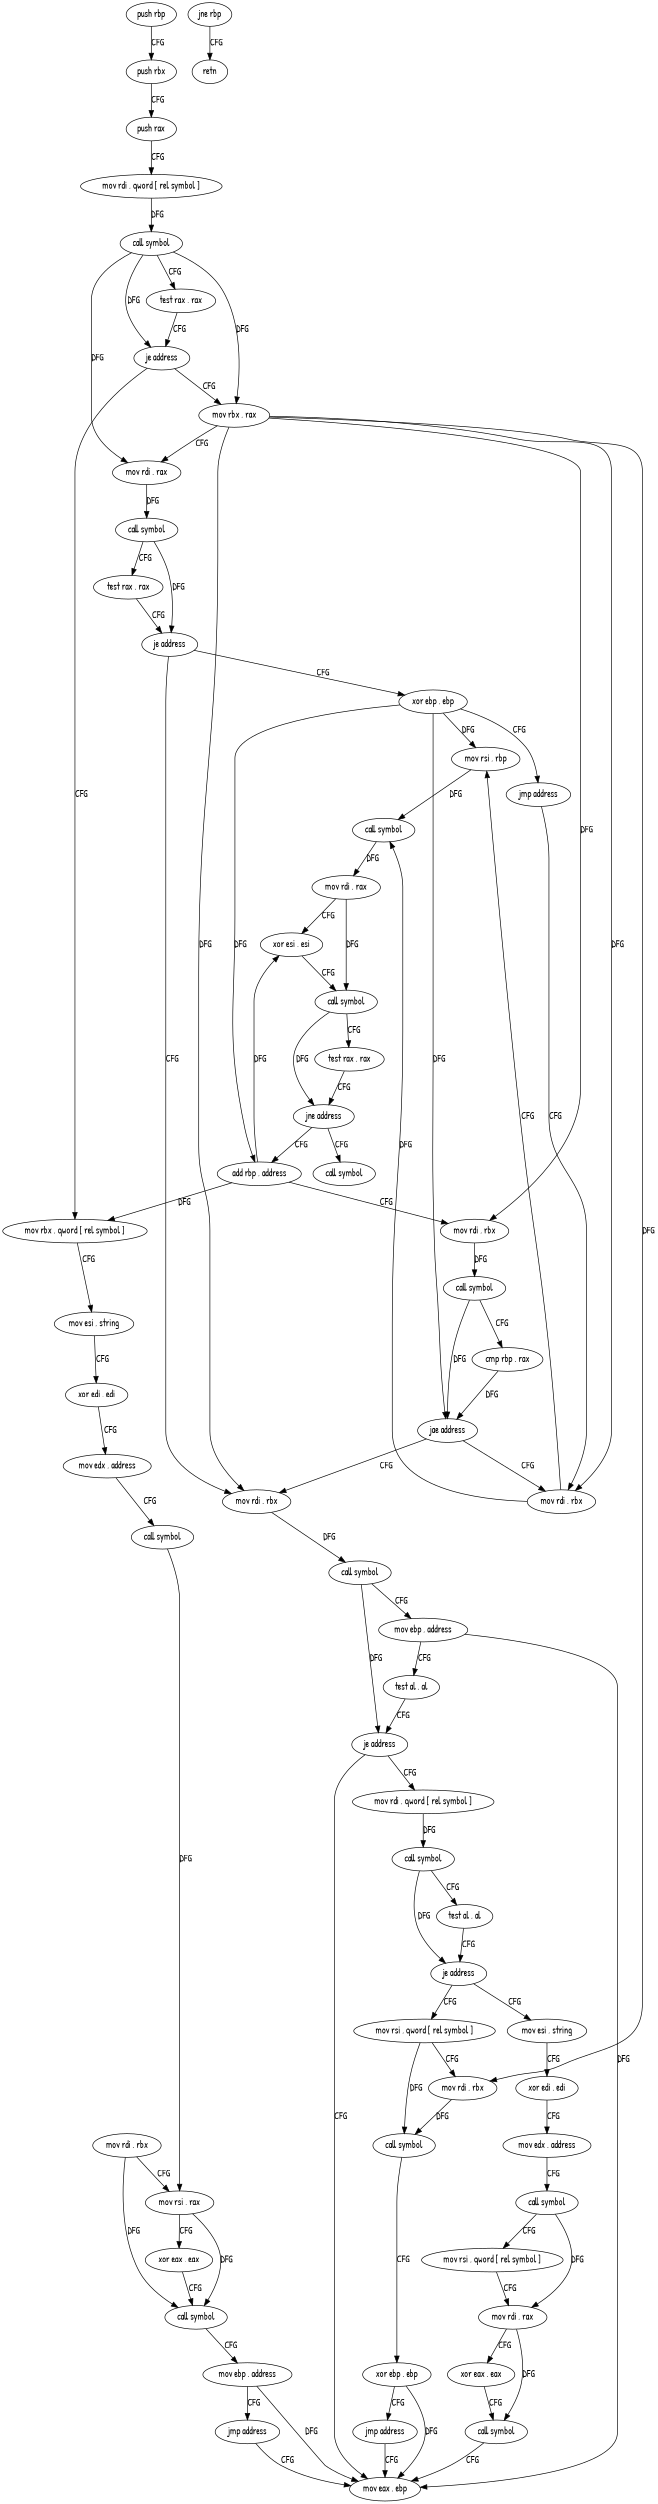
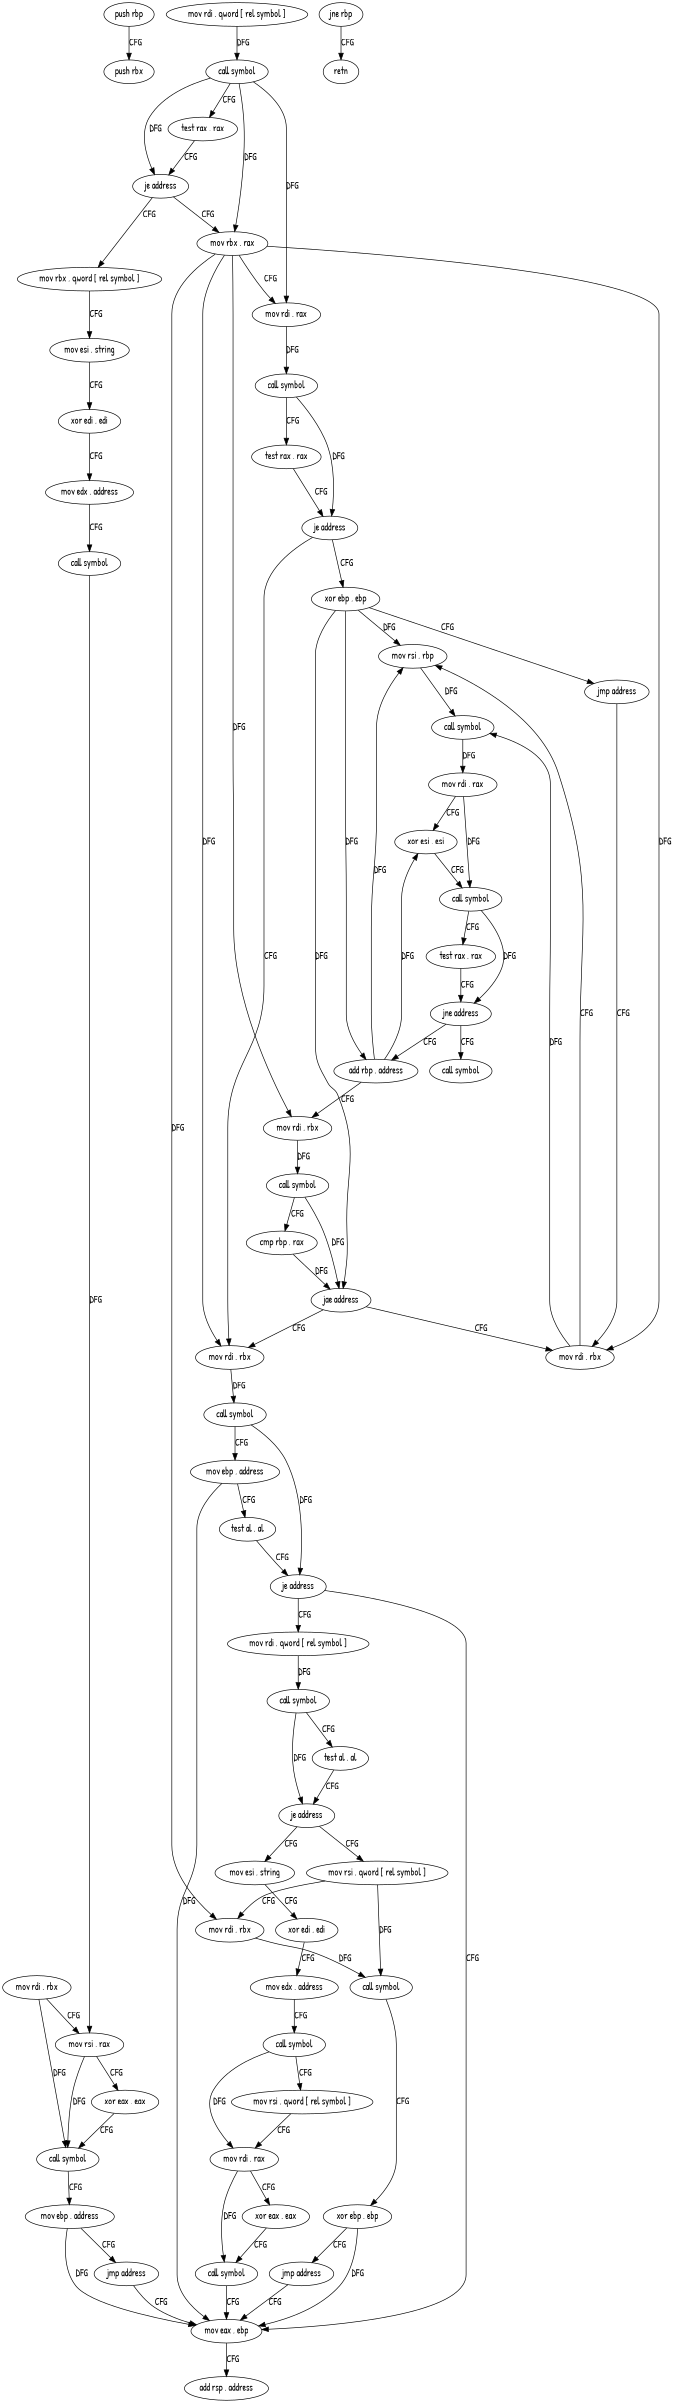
node "push rax": removed
edge "add rbp , address" -> "mov rbx , qword [ rel symbol ]": now "add rbp , address" -> "mov rsi , rbp"
node "add rsp , address": added
